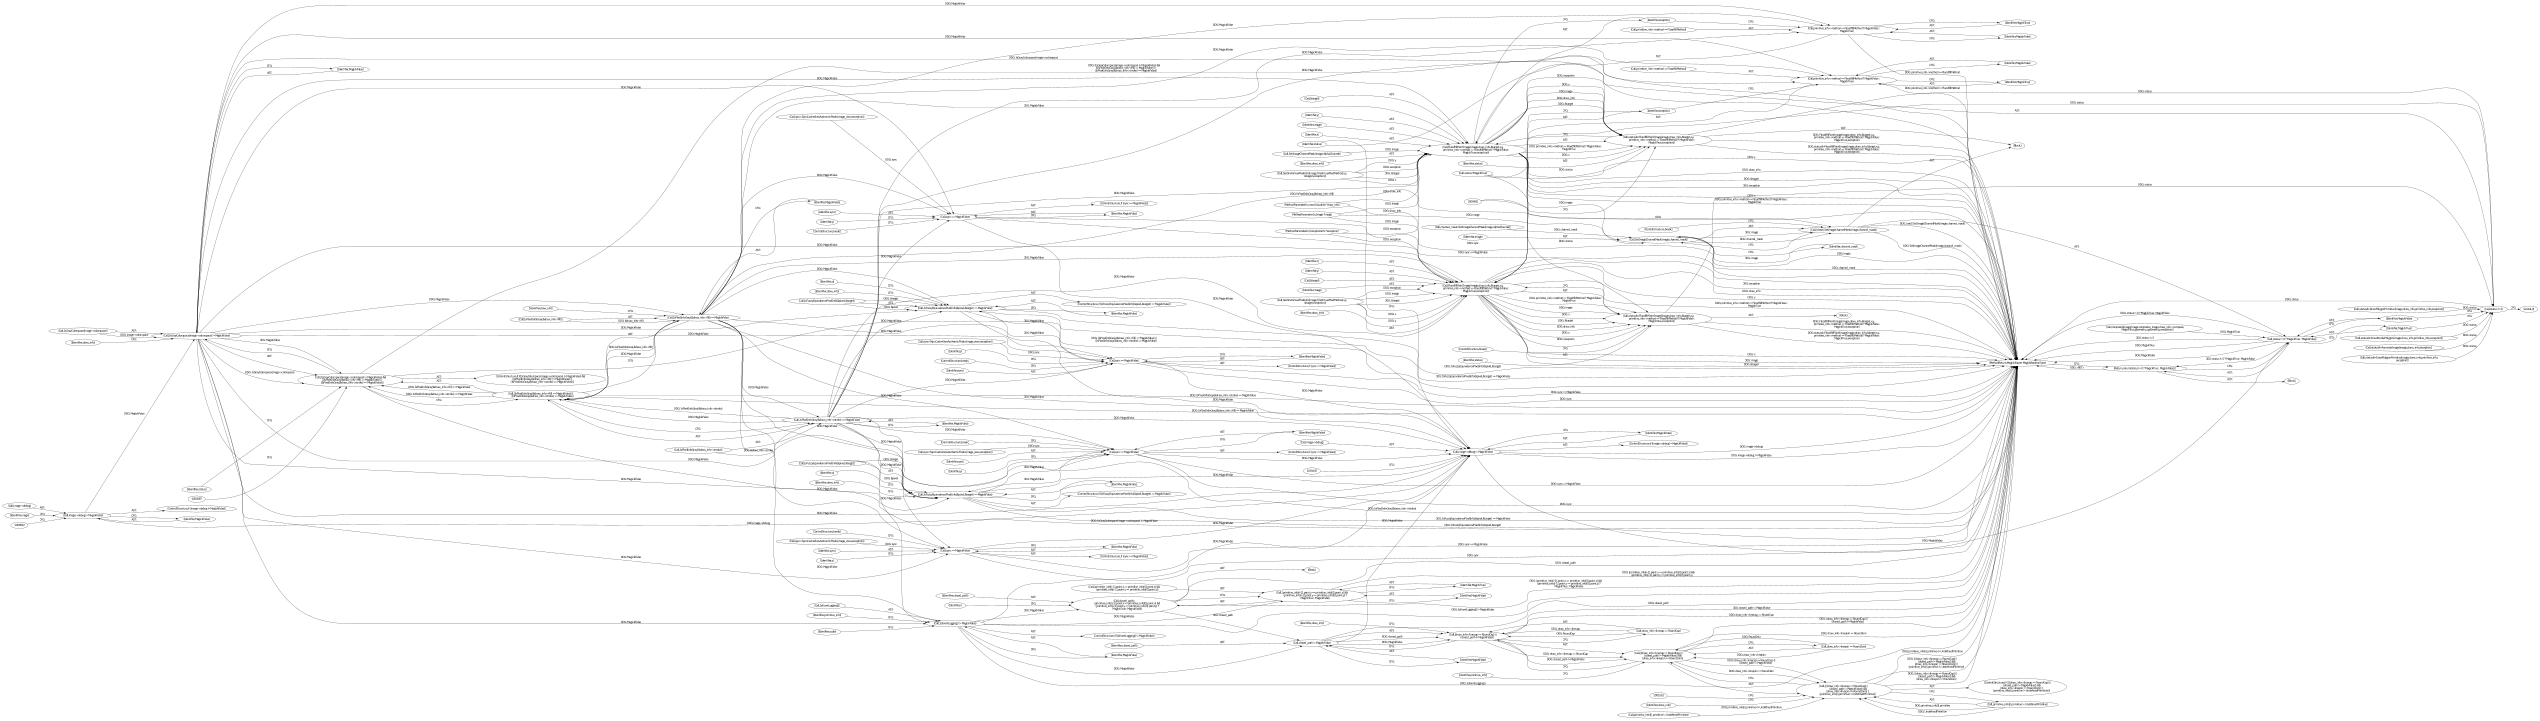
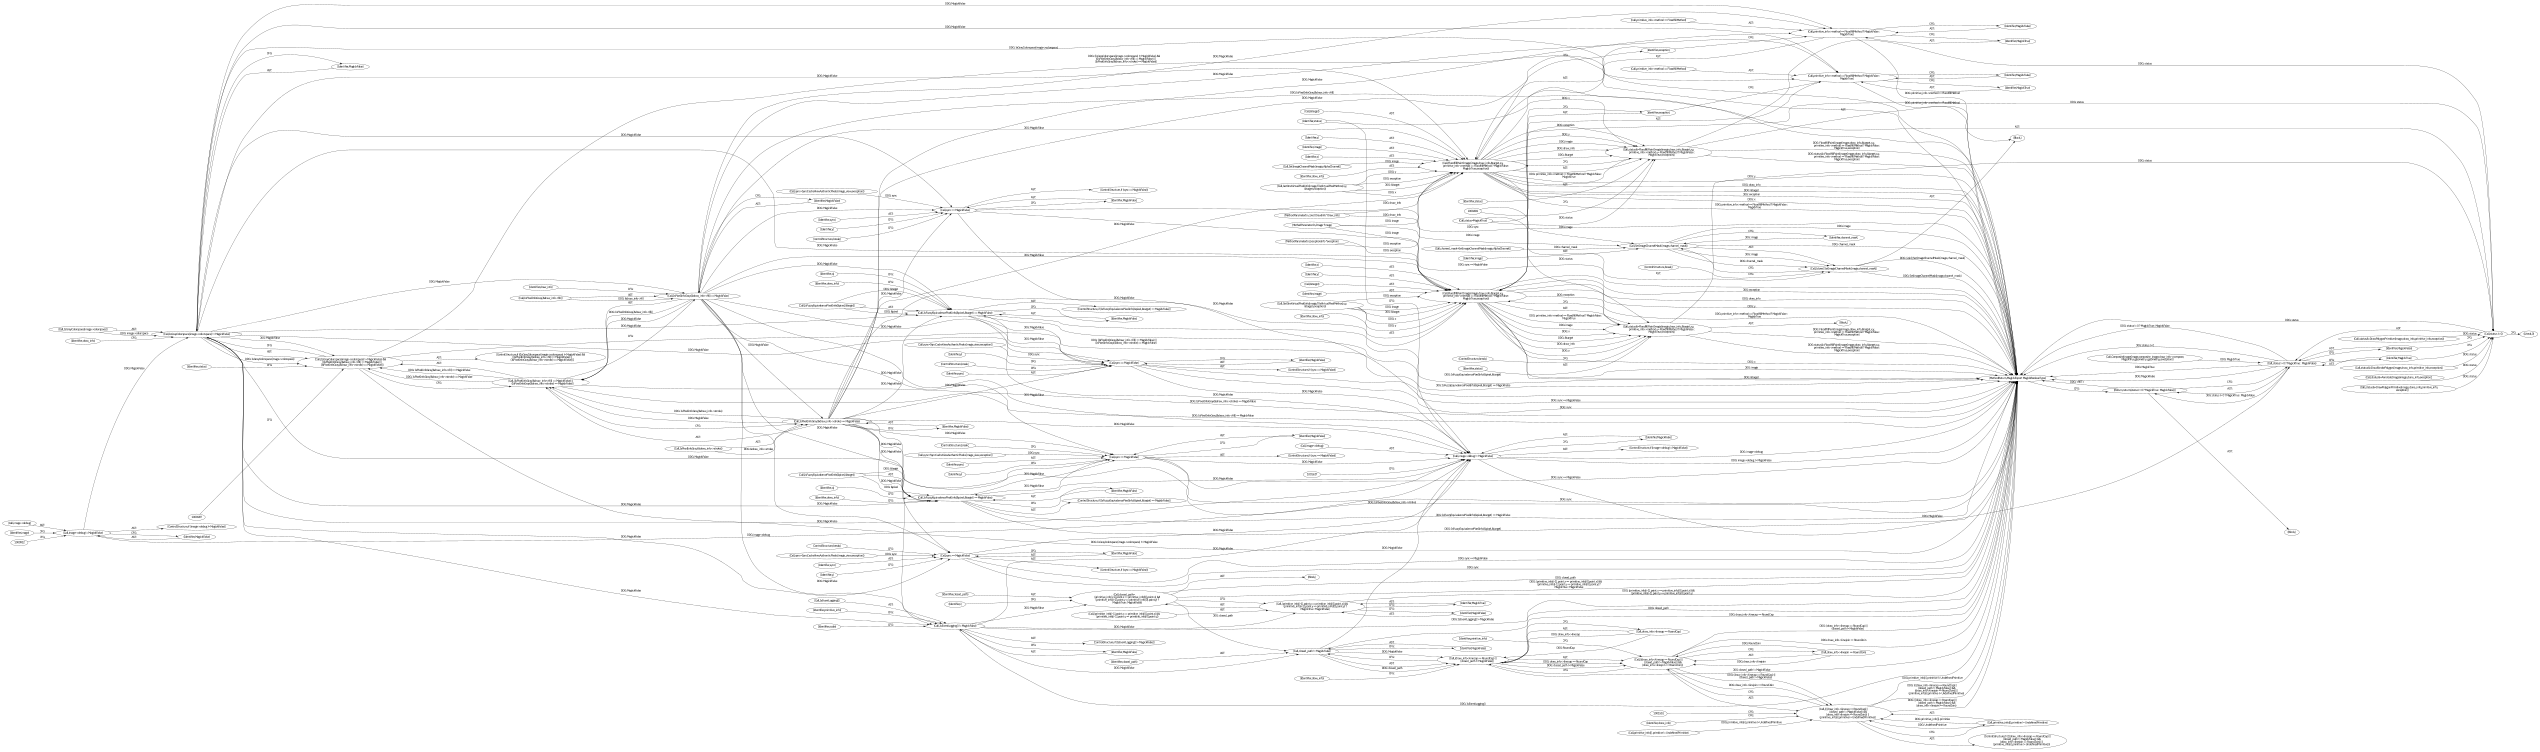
edge "1000481" -> "(Call,(clone) SetImageChannelMask(image,channel_mask))": label "DDG: " -> "AST: "
edge "(Call,(clone) SetImageChannelMask(image,channel_mask))" -> "(Call,status != 0 ? MagickTrue : MagickFalse)": now "(Call,status != 0)" -> "(Call,status != 0 ? MagickTrue : MagickFalse)"
